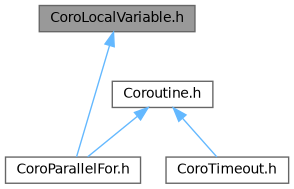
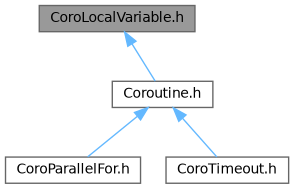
edge "CoroParallelFor.h" -> "CoroLocalVariable.h": now "Coroutine.h" -> "CoroLocalVariable.h"
